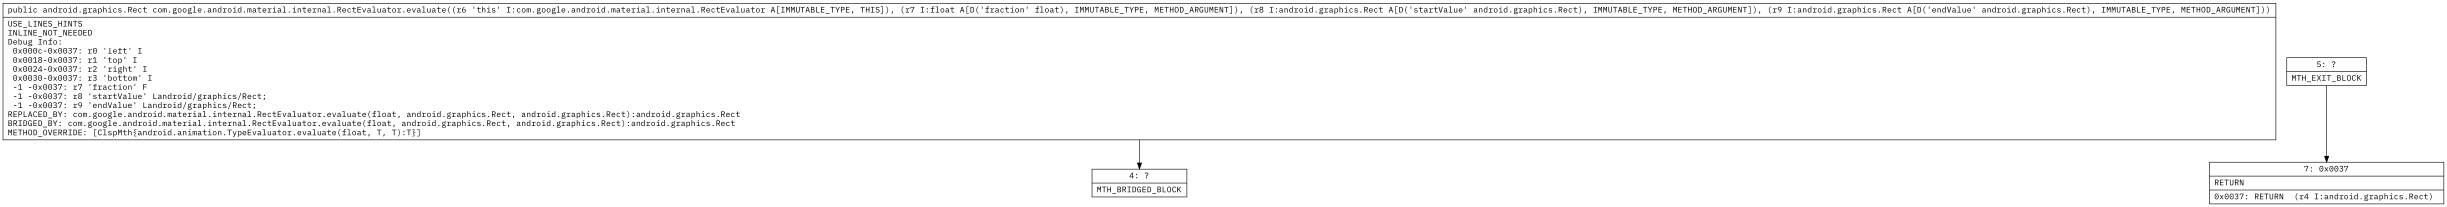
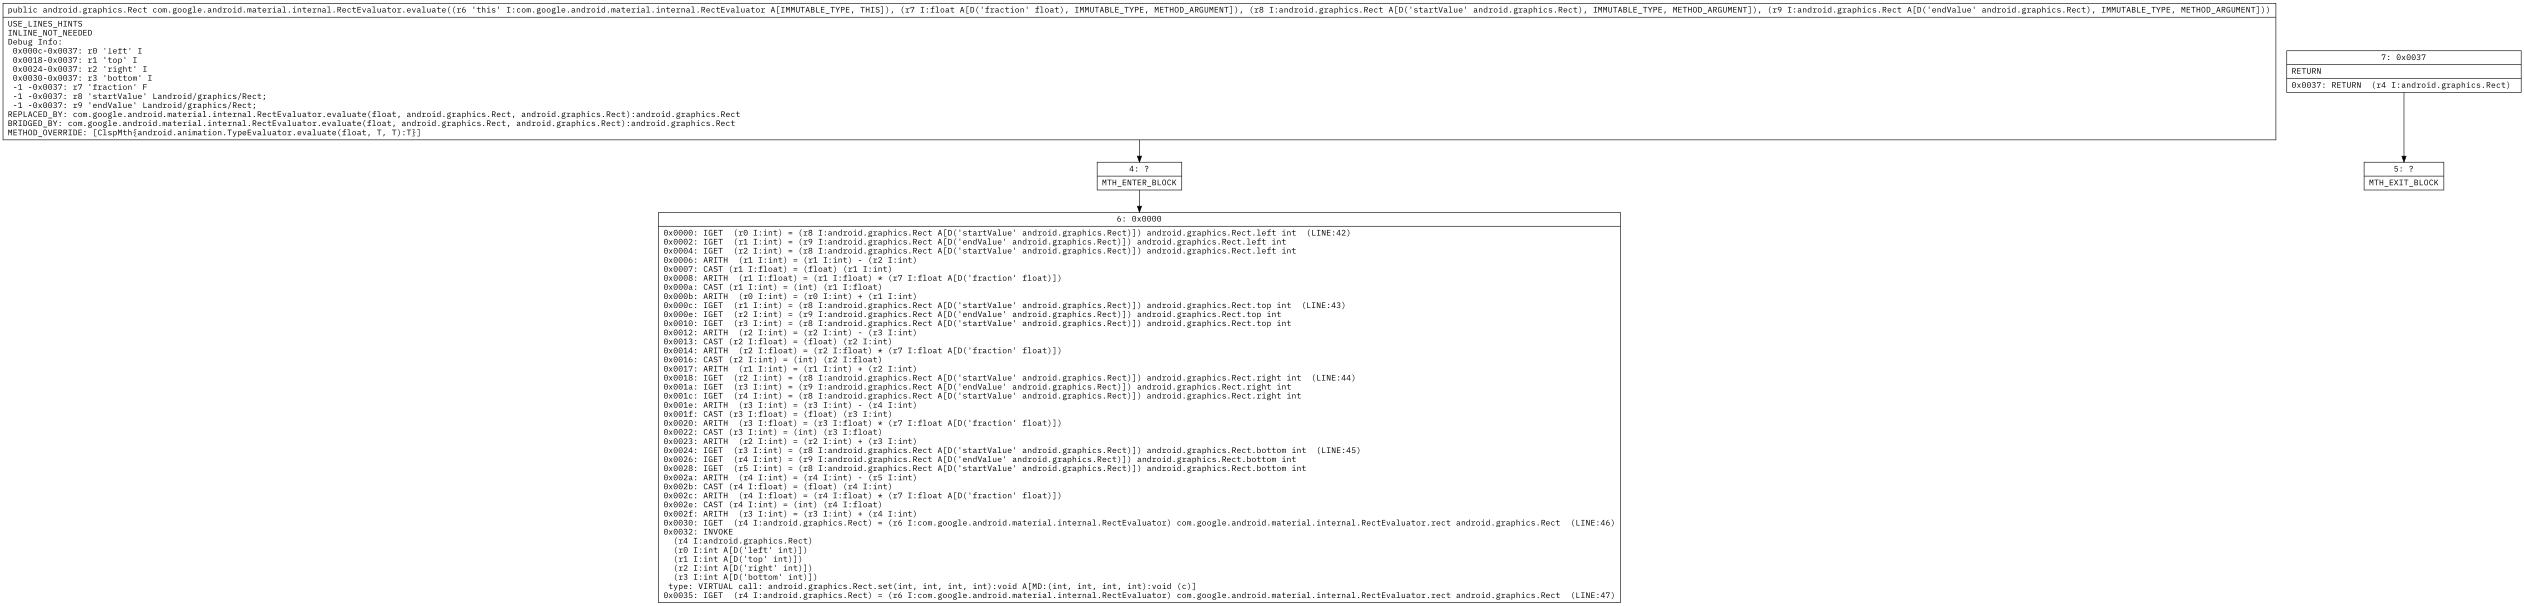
edge "5: ?" -> "7: 0x0037": reversed
node "4: ?": text "MTH_BRIDGED_BLOCK" -> "MTH_ENTER_BLOCK"
node "6: 0x0000": added
